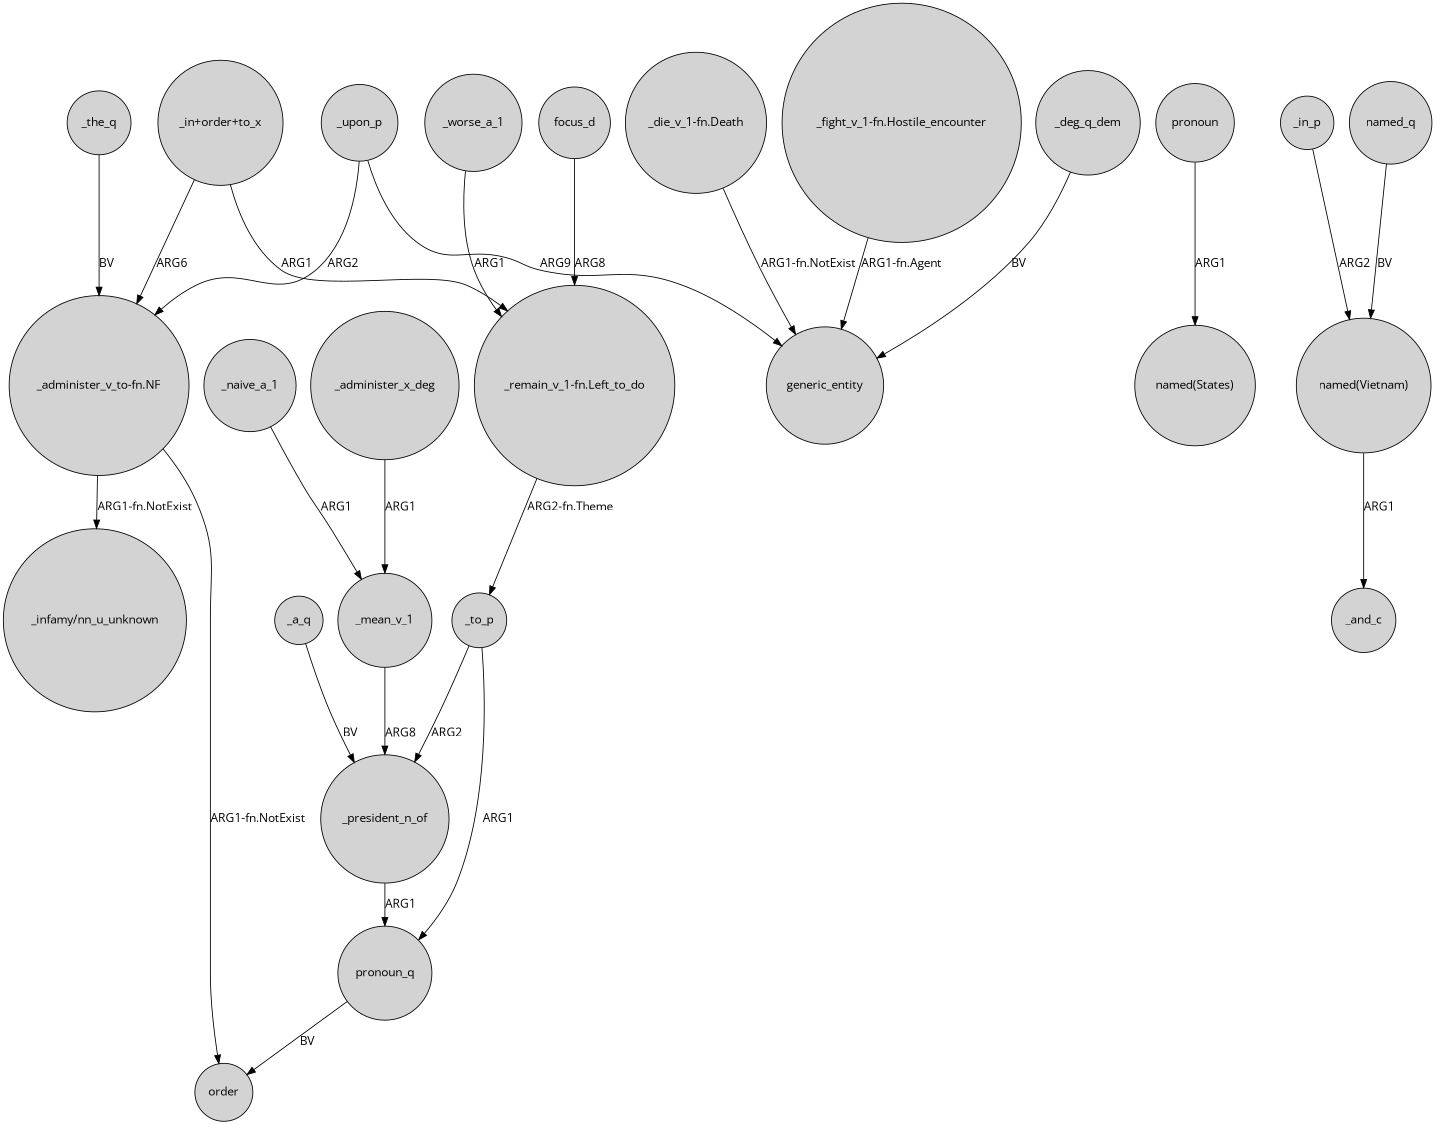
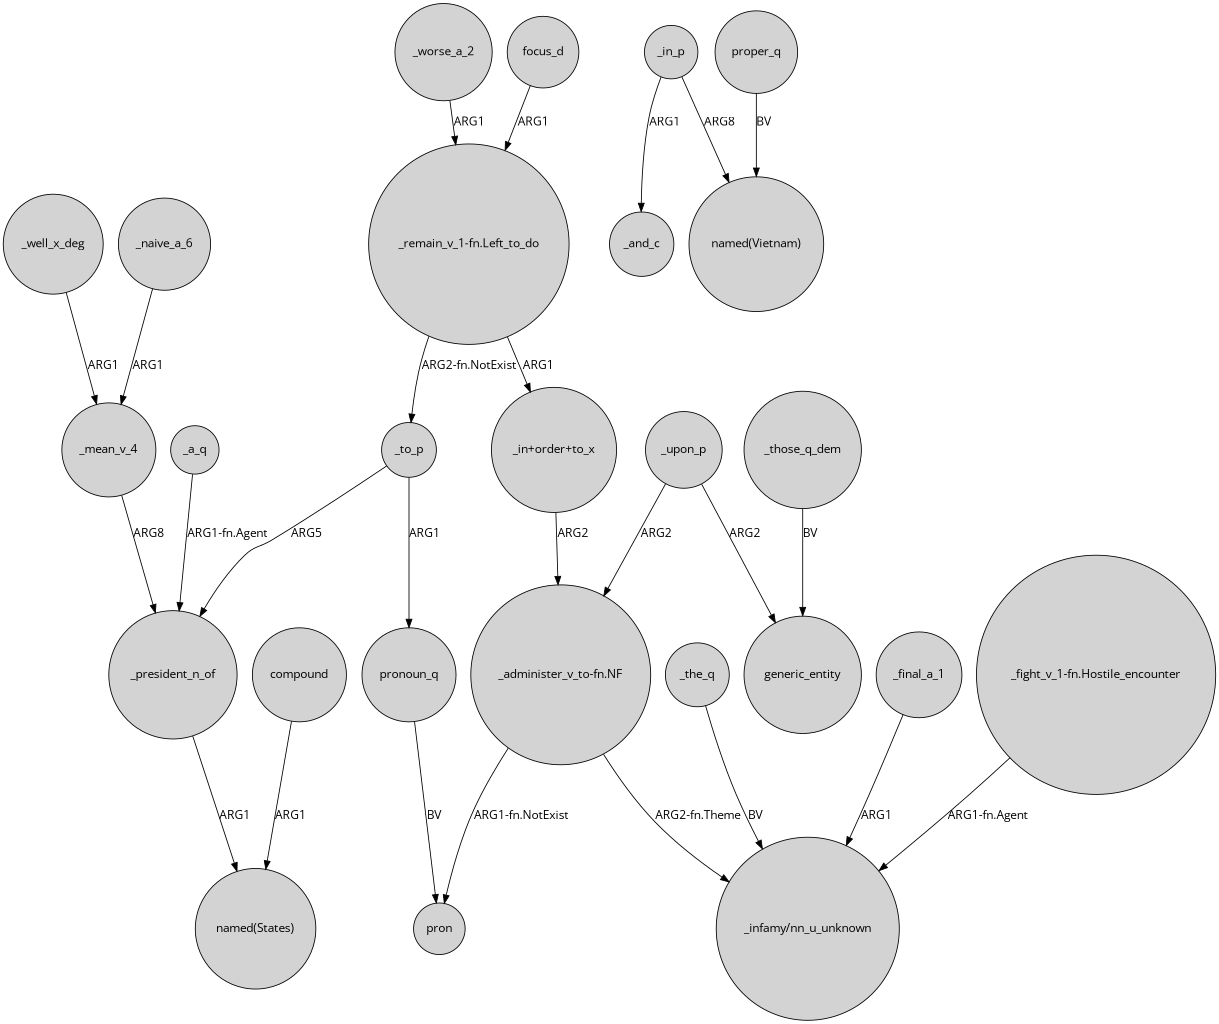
node "_worse_a_1": label "_worse_a_1" -> "_worse_a_2"
node "_die_v_1-fn.Death": removed
node "_deg_q_dem": label "_deg_q_dem" -> "_those_q_dem"
node "pronoun": label "pronoun" -> "compound"
node "named_q": label "named_q" -> "proper_q"
edge "_the_q" -> "_administer_v_to-fn.NF": now "_the_q" -> "_infamy/nn_u_unknown"
edge "_in+order+to_x" -> "_administer_v_to-fn.NF": label "ARG6" -> "ARG2"
edge "_upon_p" -> "generic_entity": label "ARG9" -> "ARG2"
edge "focus_d" -> "_remain_v_1-fn.Left_to_do": label "ARG8" -> "ARG1"
edge "_in_p" -> "named(Vietnam)": label "ARG2" -> "ARG8"
edge "_fight_v_1-fn.Hostile_encounter" -> "generic_entity": now "_fight_v_1-fn.Hostile_encounter" -> "_infamy/nn_u_unknown"
edge "_in+order+to_x" -> "_remain_v_1-fn.Left_to_do": reversed
node "_naive_a_1": label "_naive_a_1" -> "_naive_a_6"
node "_administer_x_deg": label "_administer_x_deg" -> "_well_x_deg"
edge "_administer_v_to-fn.NF" -> "_infamy/nn_u_unknown": label "ARG1-fn.NotExist" -> "ARG2-fn.Theme"
edge "_remain_v_1-fn.Left_to_do" -> "_to_p": label "ARG2-fn.Theme" -> "ARG2-fn.NotExist"
edge "named(Vietnam)" -> "_and_c": now "_in_p" -> "_and_c"
node "_mean_v_1": label "_mean_v_1" -> "_mean_v_4"
node "_final_a_1": added
edge "_a_q" -> "_president_n_of": label "BV" -> "ARG1-fn.Agent"
edge "_to_p" -> "_president_n_of": label "ARG2" -> "ARG5"
edge "_president_n_of" -> "pronoun_q": now "_president_n_of" -> "named(States)"
node "order": label "order" -> "pron"
